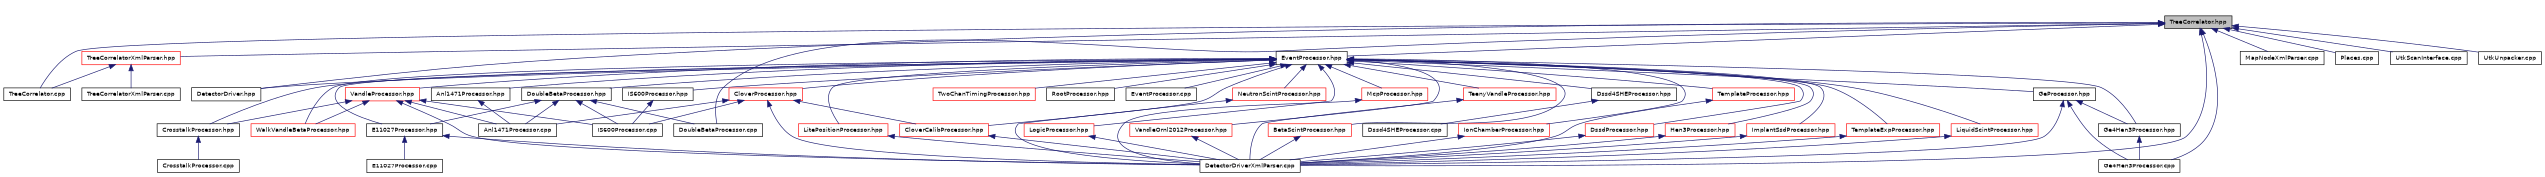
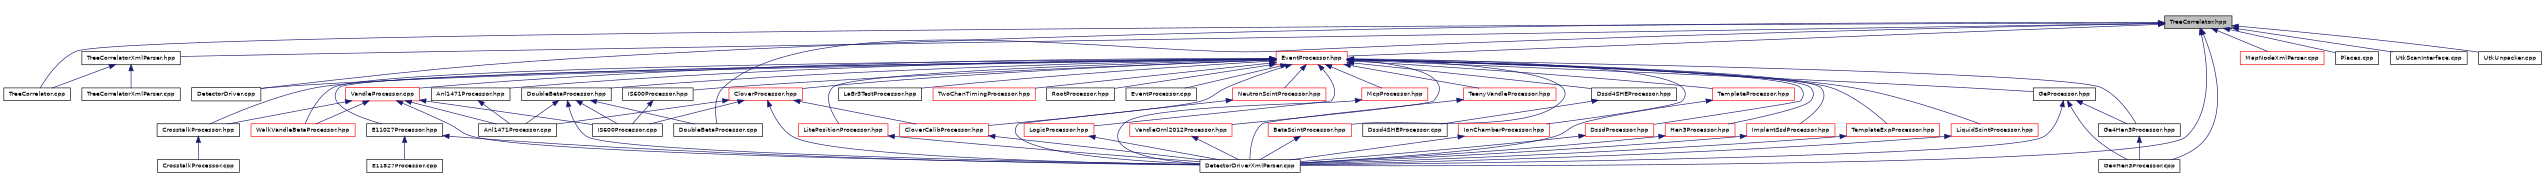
node "TreeCorrelatorXmlParser.hpp": color red -> black
node "EventProcessor.hpp": color black -> red
node "MapNodeXmlParser.cpp": color black -> red
node "DetectorDriver.hpp": label "DetectorDriver.hpp" -> "DetectorDriver.cpp"
node "VandleProcessor.hpp": label "VandleProcessor.hpp" -> "VandleProcessor.cpp"
node "LaBr3TestProcessor.hpp": added
edge "E11027Processor.hpp" -> "DoubleBetaProcessor.hpp": now "DetectorDriverXmlParser.cpp" -> "DoubleBetaProcessor.hpp"
node "E11027Processor.cpp": label "E11027Processor.cpp" -> "E11827Processor.cpp"
